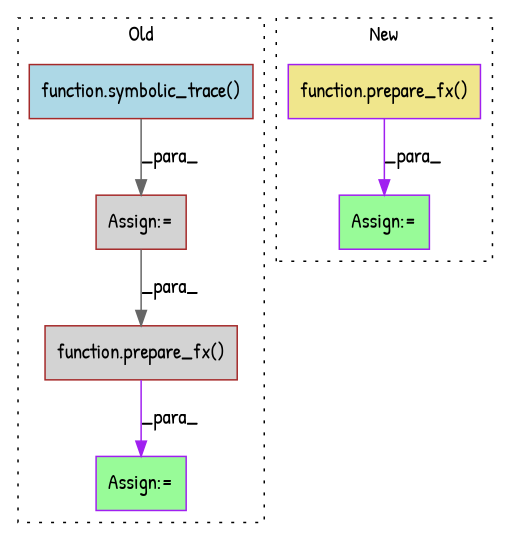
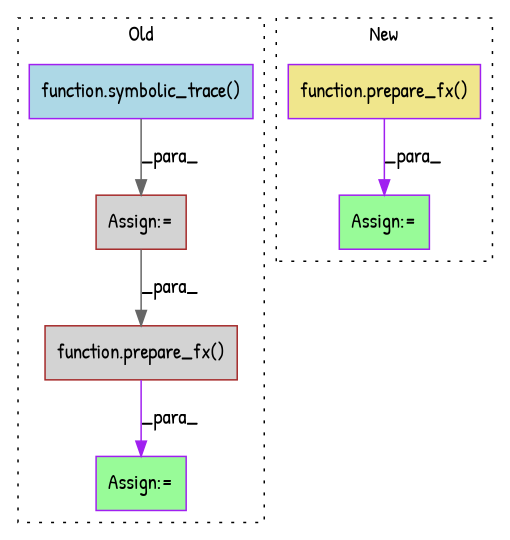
node "function.symbolic_trace()": color brown -> purple
